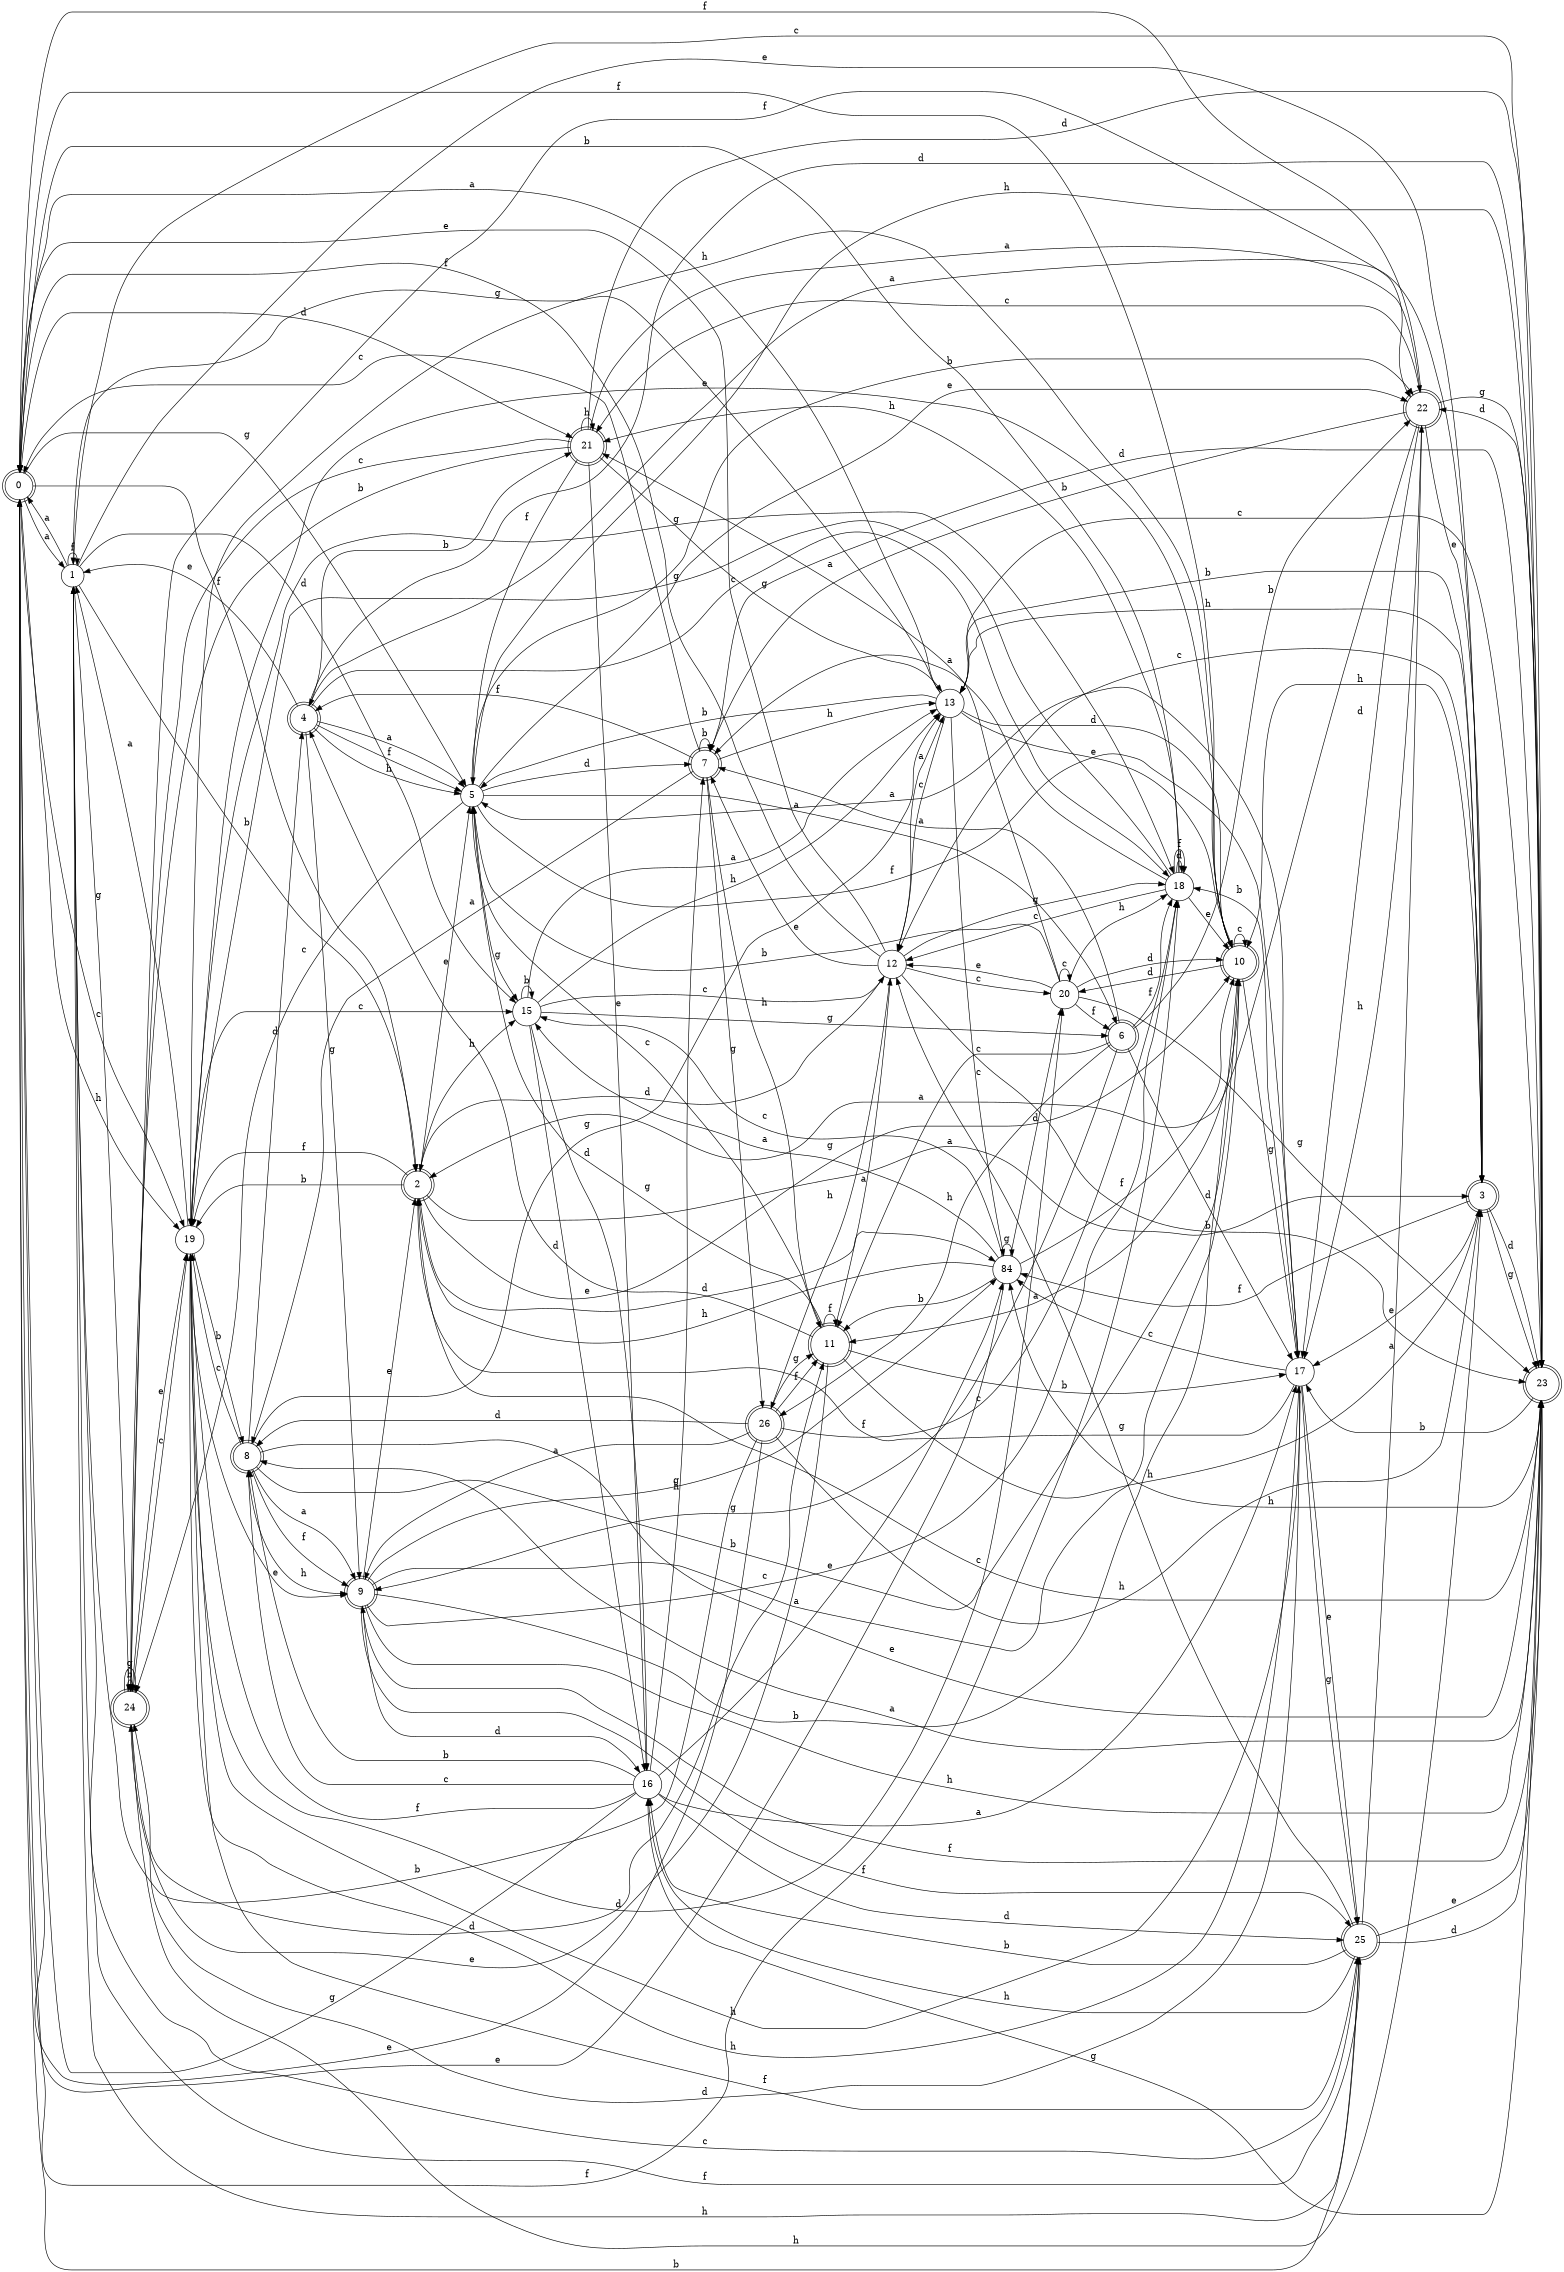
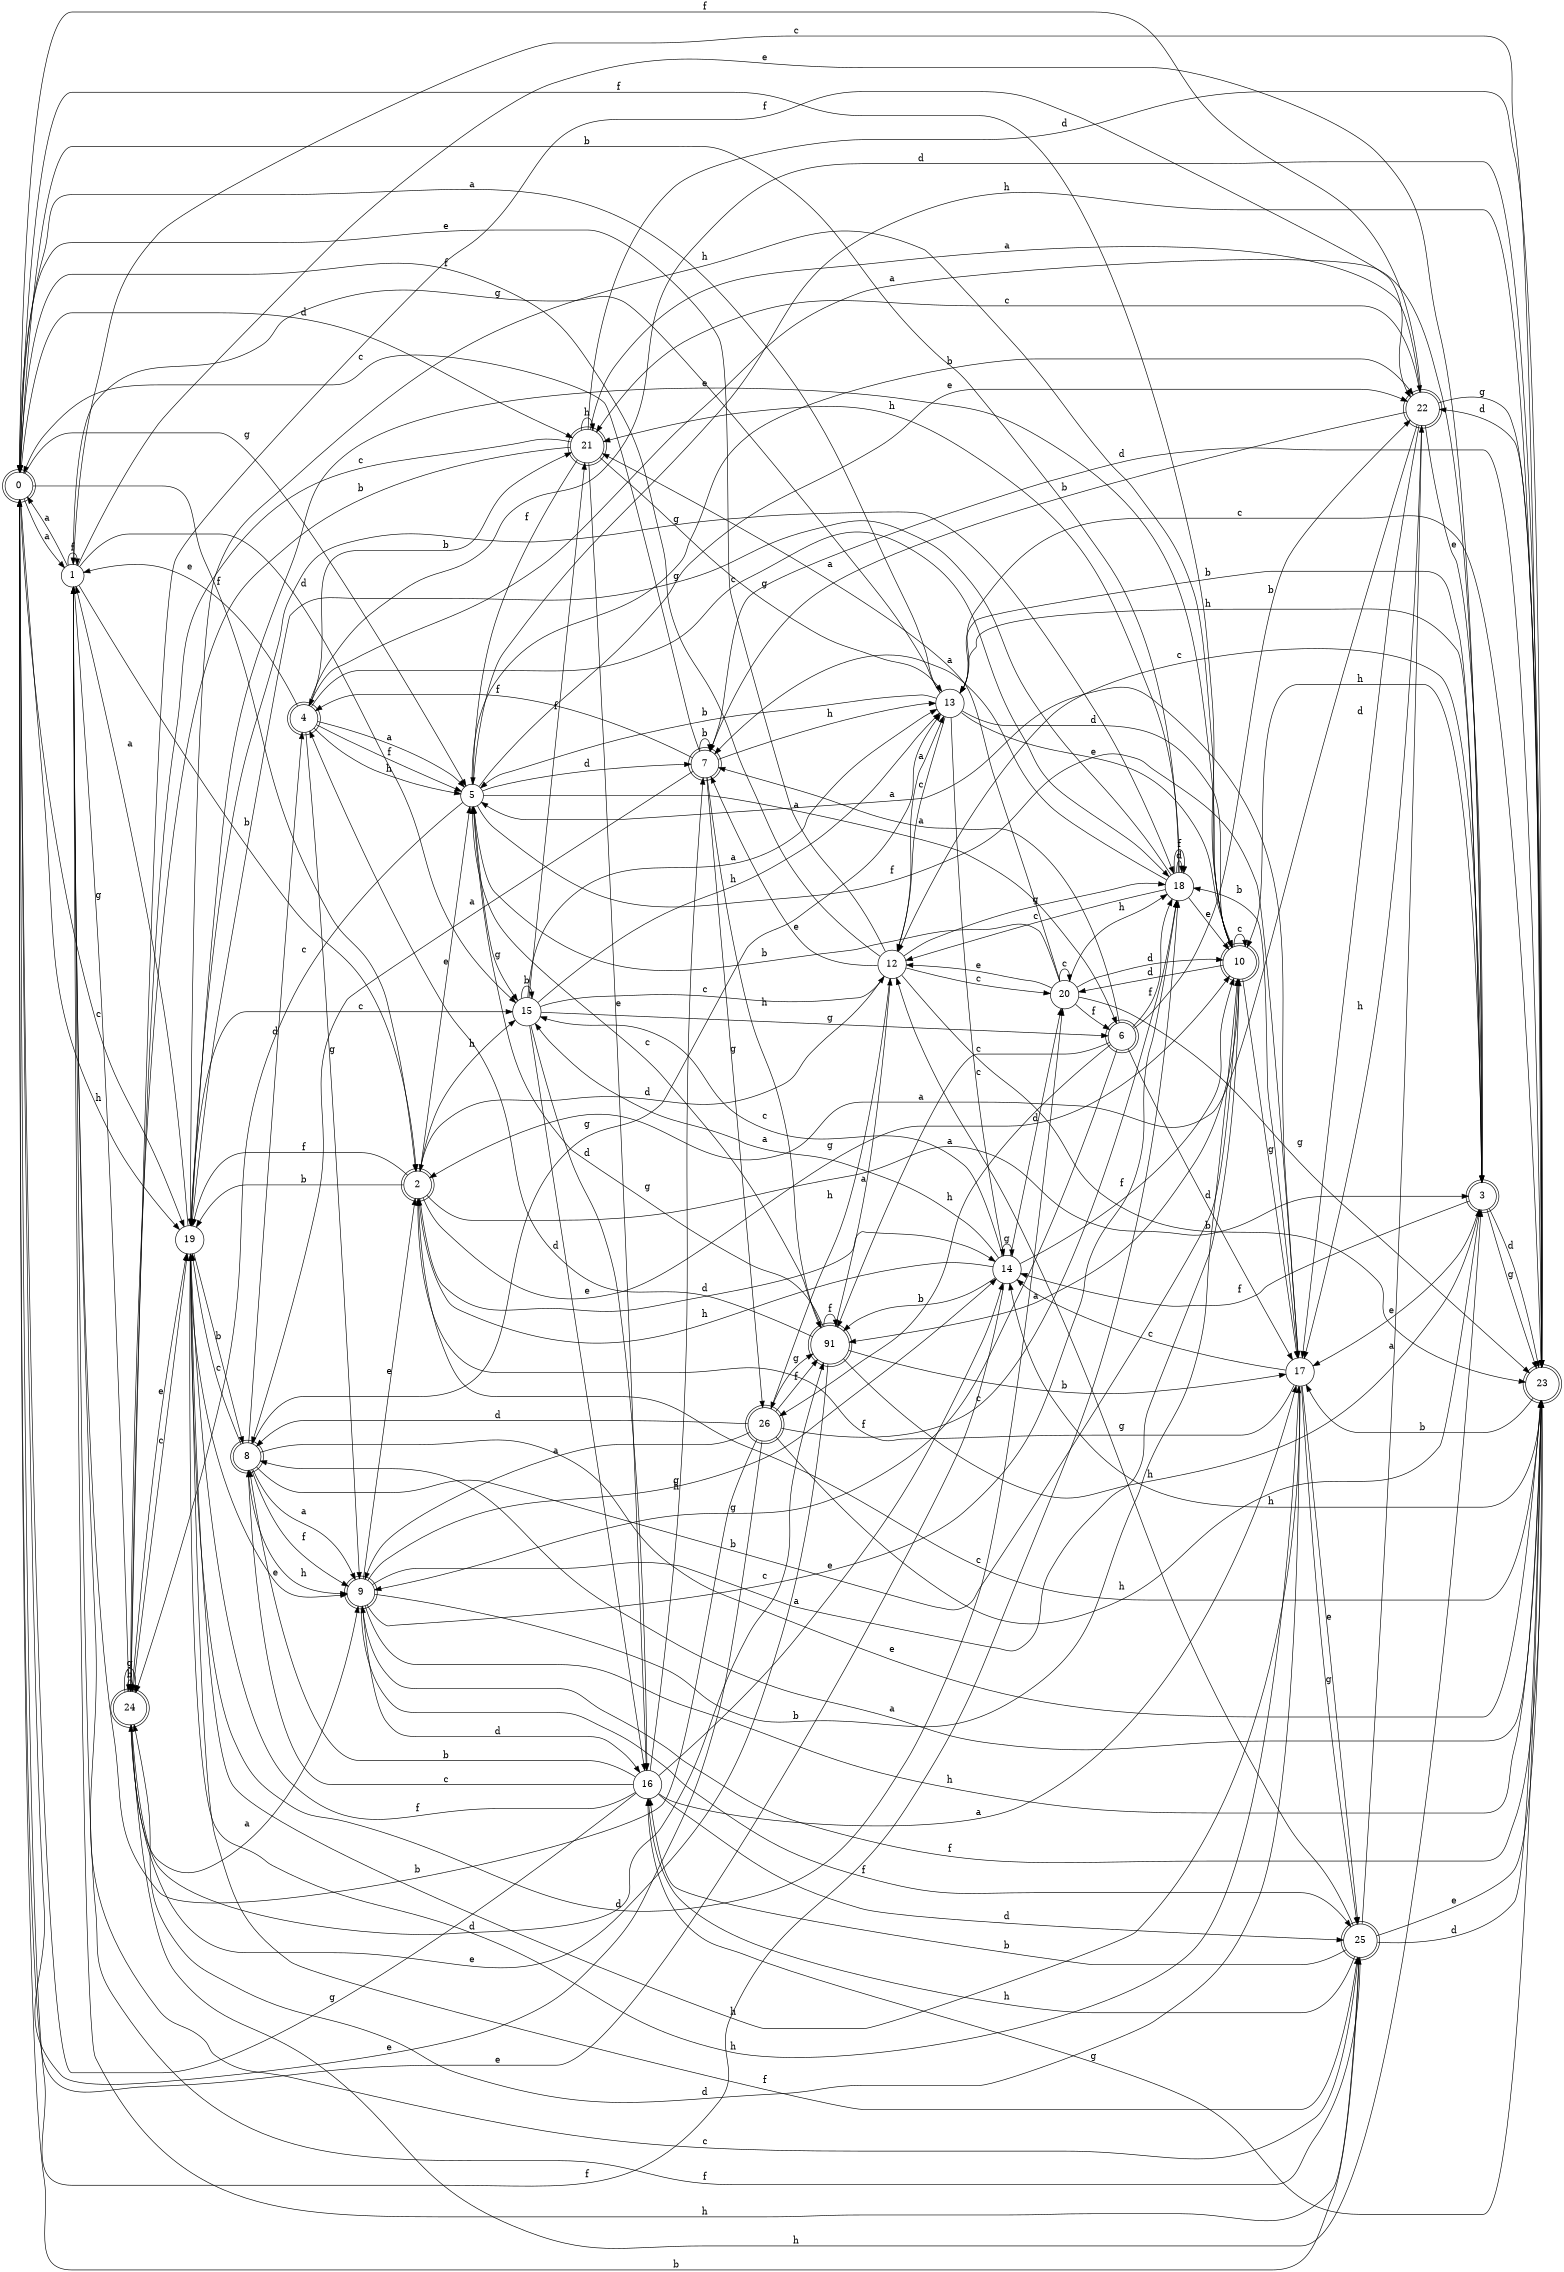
edge "15" -> "21": added, label "f"
node "84": label "84" -> "14"
node "11": label "11" -> "91"
edge "24" -> "9": added, label "a"
